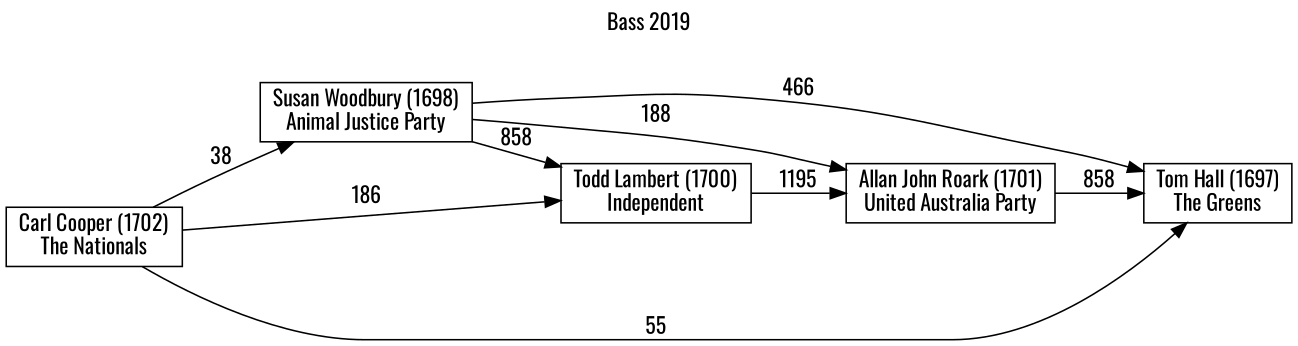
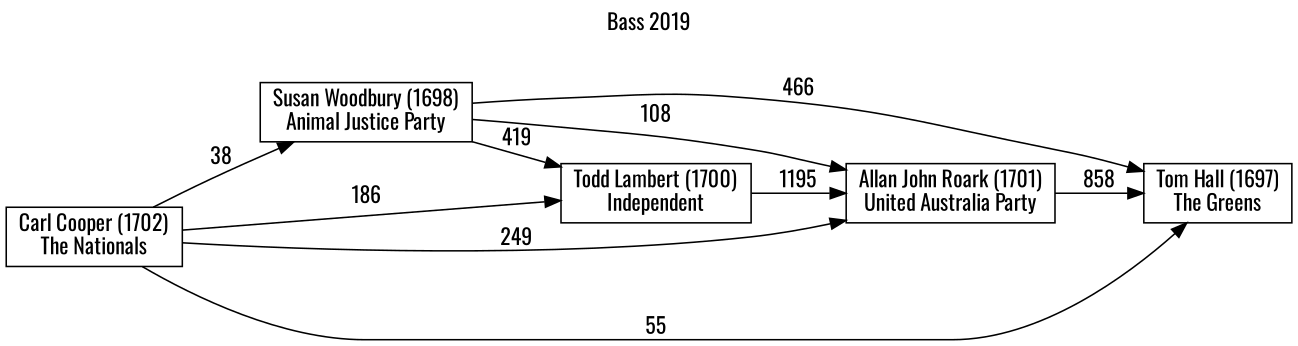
edge "Susan Woodbury (1698) Animal Justice Party" -> "Allan John Roark (1701) United Australia Party": label "188" -> "108"
edge "Susan Woodbury (1698) Animal Justice Party" -> "Todd Lambert (1700) Independent": label "858" -> "419"
edge "Carl Cooper (1702) The Nationals" -> "Allan John Roark (1701) United Australia Party": added, label "249"
